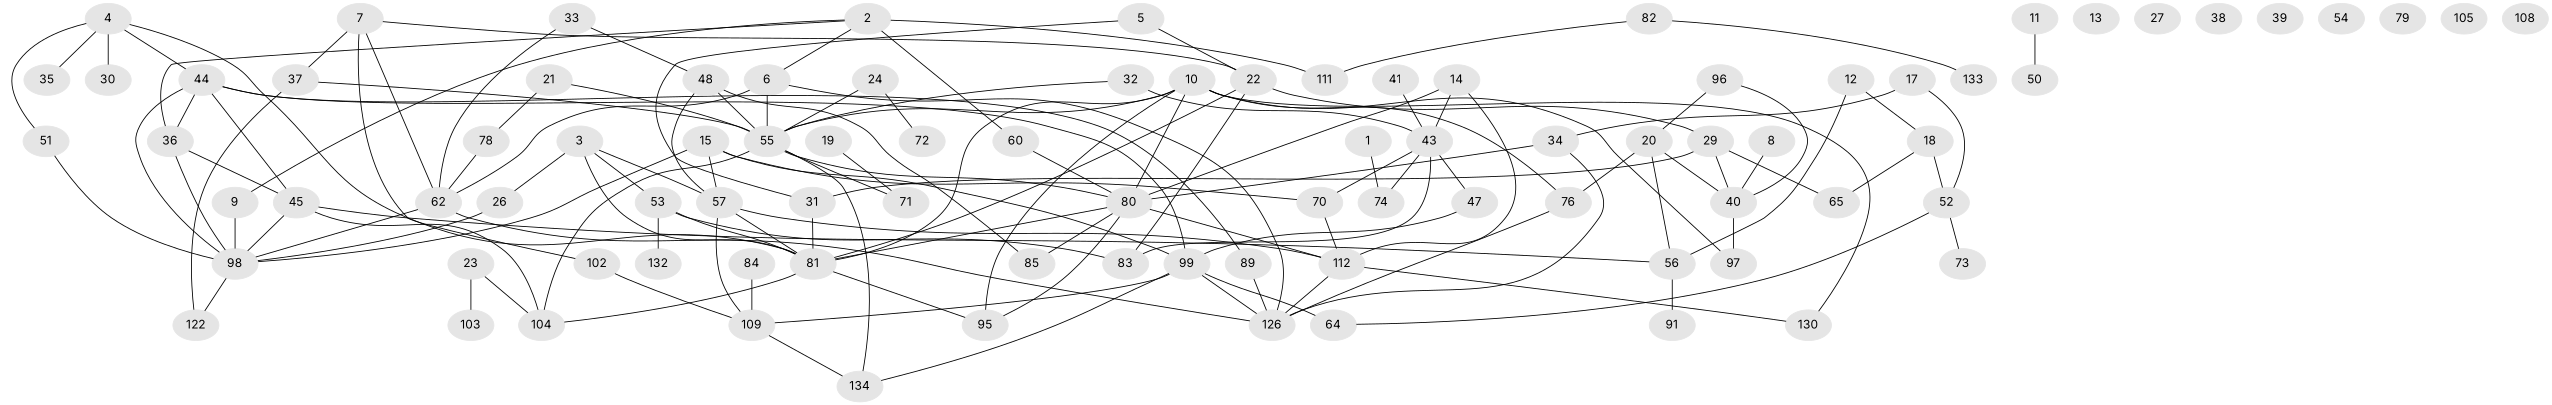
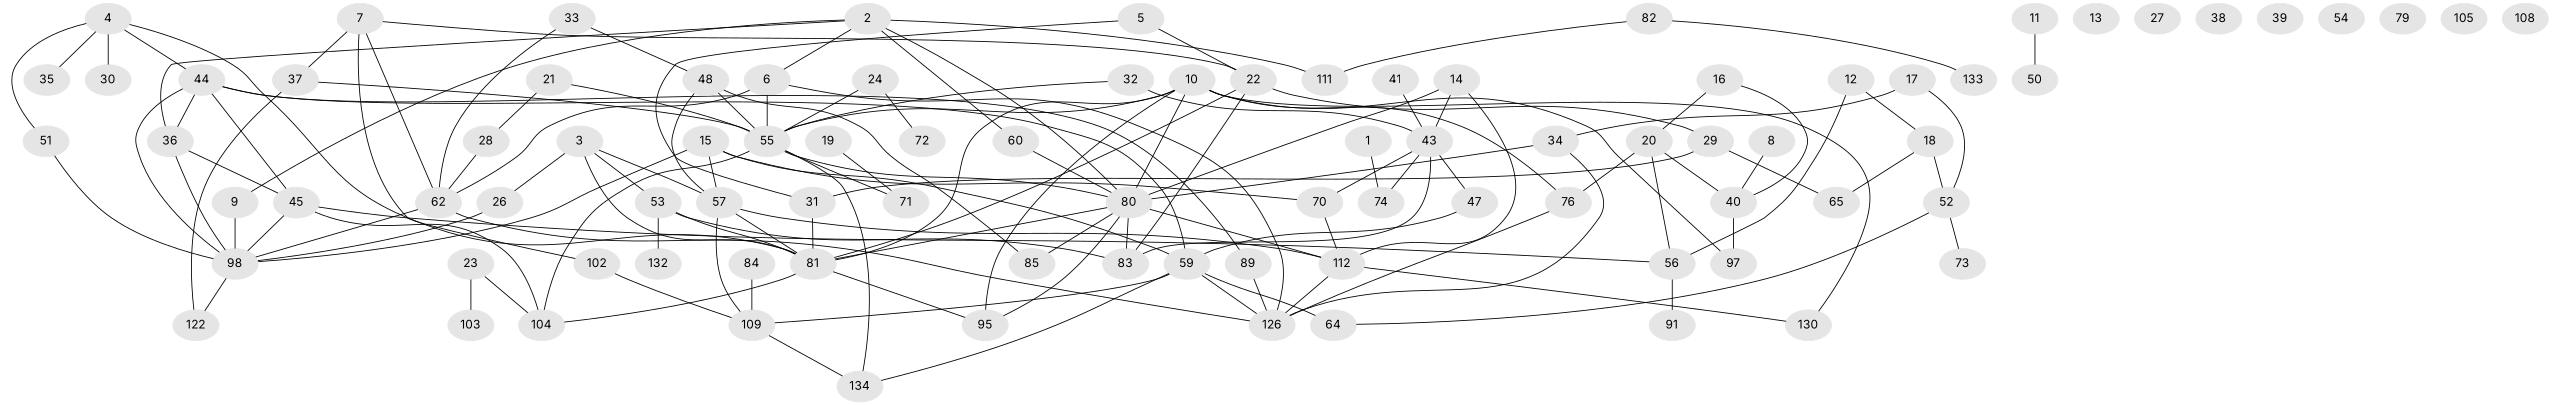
node "96": label "96" -> "16"
edge "2" -- "80": added
node "78": label "78" -> "28"
edge "29" -- "40": removed
edge "80" -- "83": added
node "99": label "99" -> "59"
